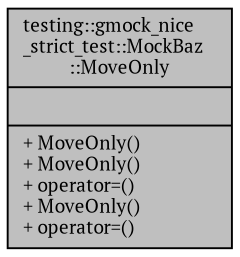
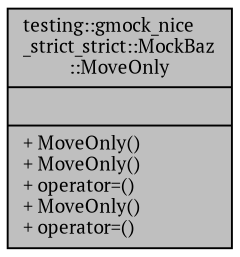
node "testing::gmock_nice": text "_strict_test::MockBaz" -> "_strict_strict::MockBaz"
